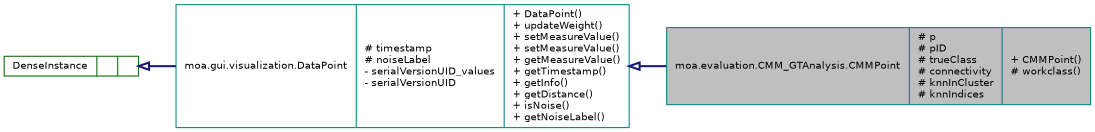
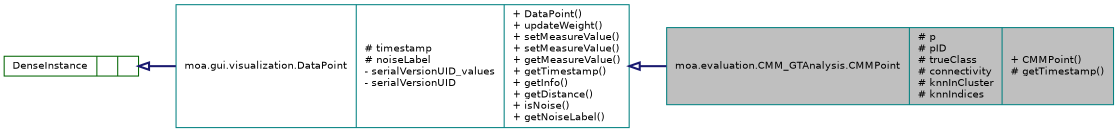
node "moa.evaluation.CMM_GTAnalysis.CMMPoint": text "# workclass()" -> "# getTimestamp()"
